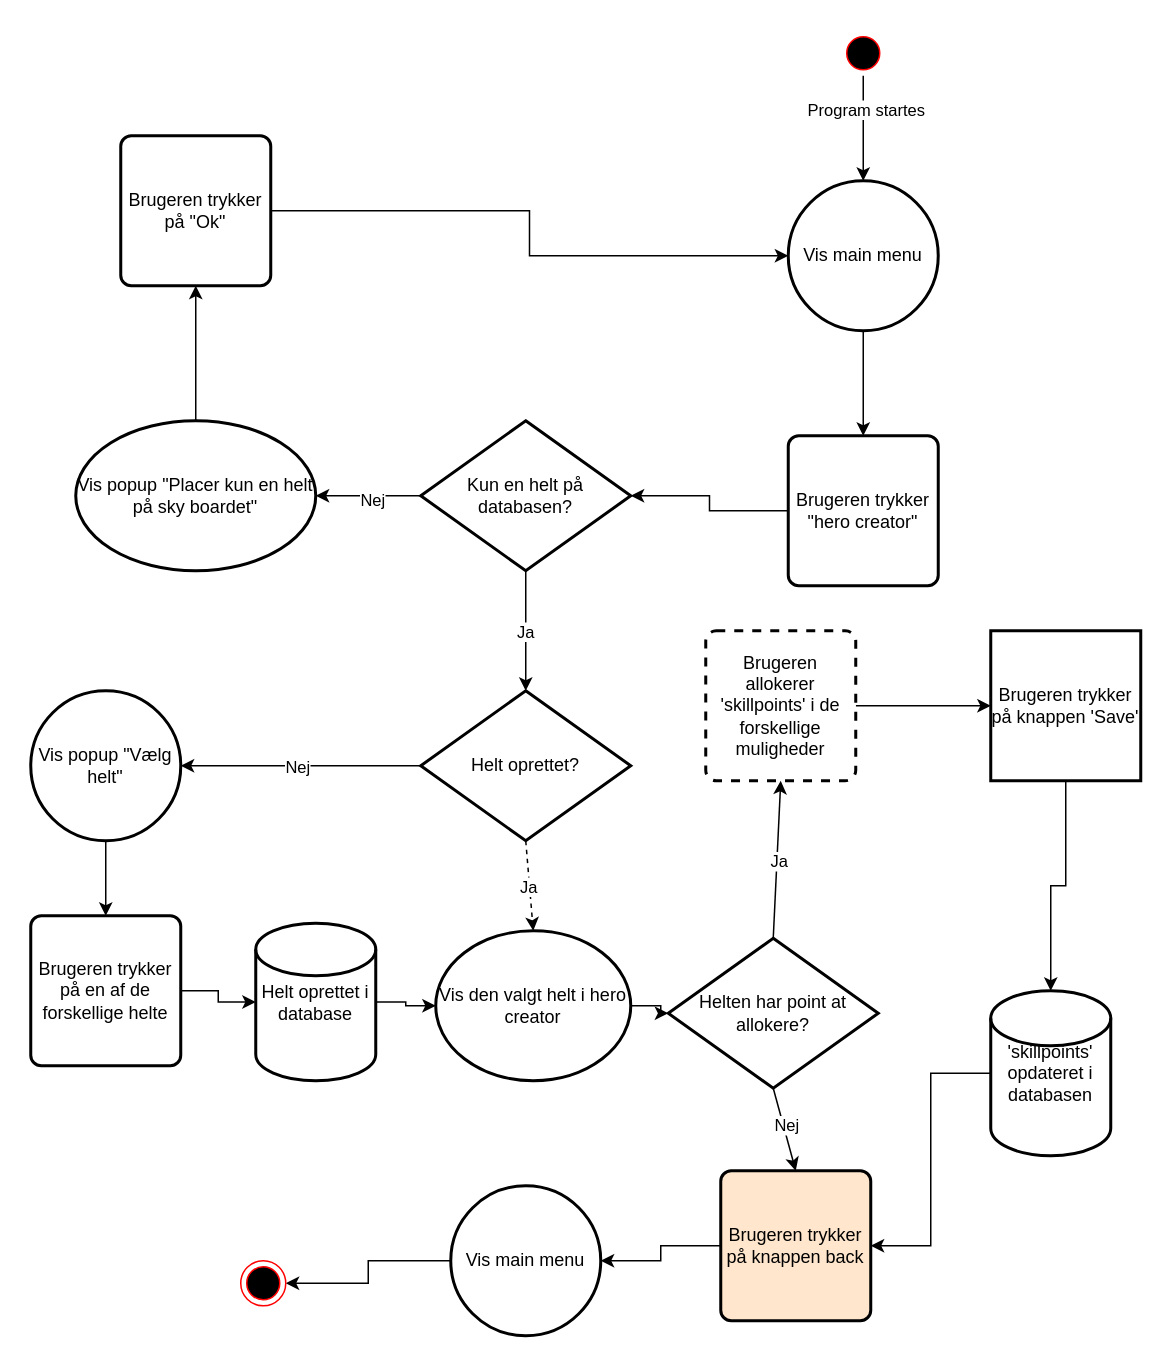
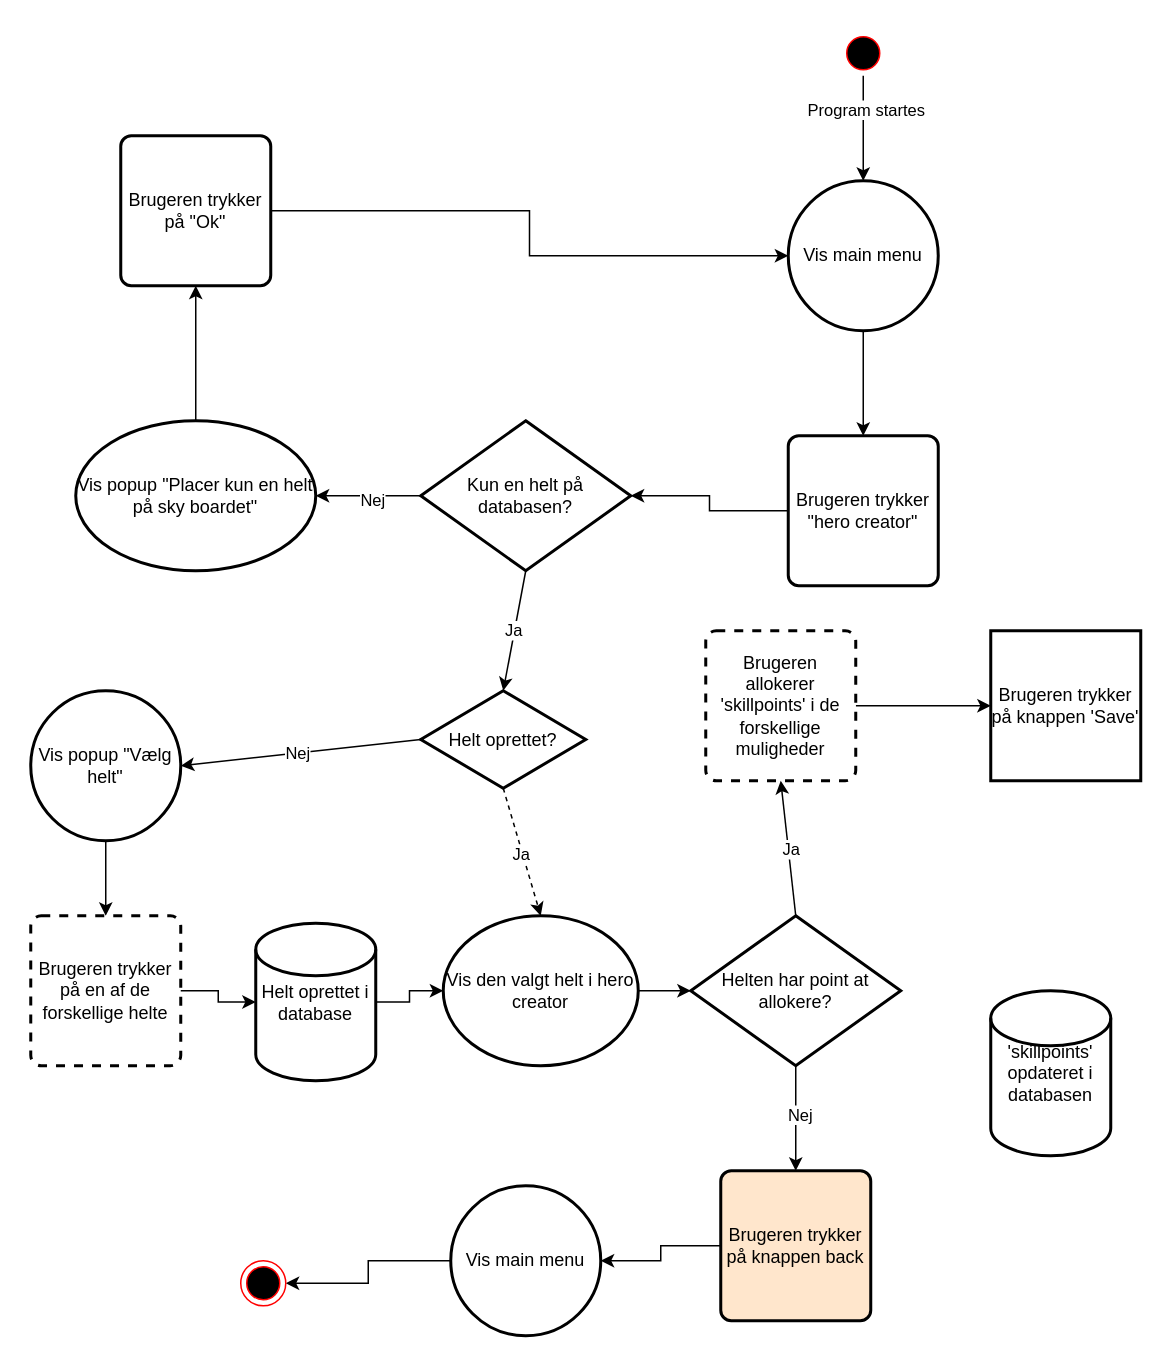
node "Helt oprettet?": size 210x150 -> 165x98
edge "Brugeren trykker på knappen 'Save'" -> "'skillpoints' opdateret i databasen": removed
node "Brugeren trykker på en af de forskellige helte": style solid -> dashed
node "Vis den valgt helt i hero creator": moved (533, 1006) -> (541, 991)
node "Helten har point at allokere?": moved (773, 1013) -> (796, 991)
edge "'skillpoints' opdateret i databasen" -> "Brugeren trykker på knappen back": removed
